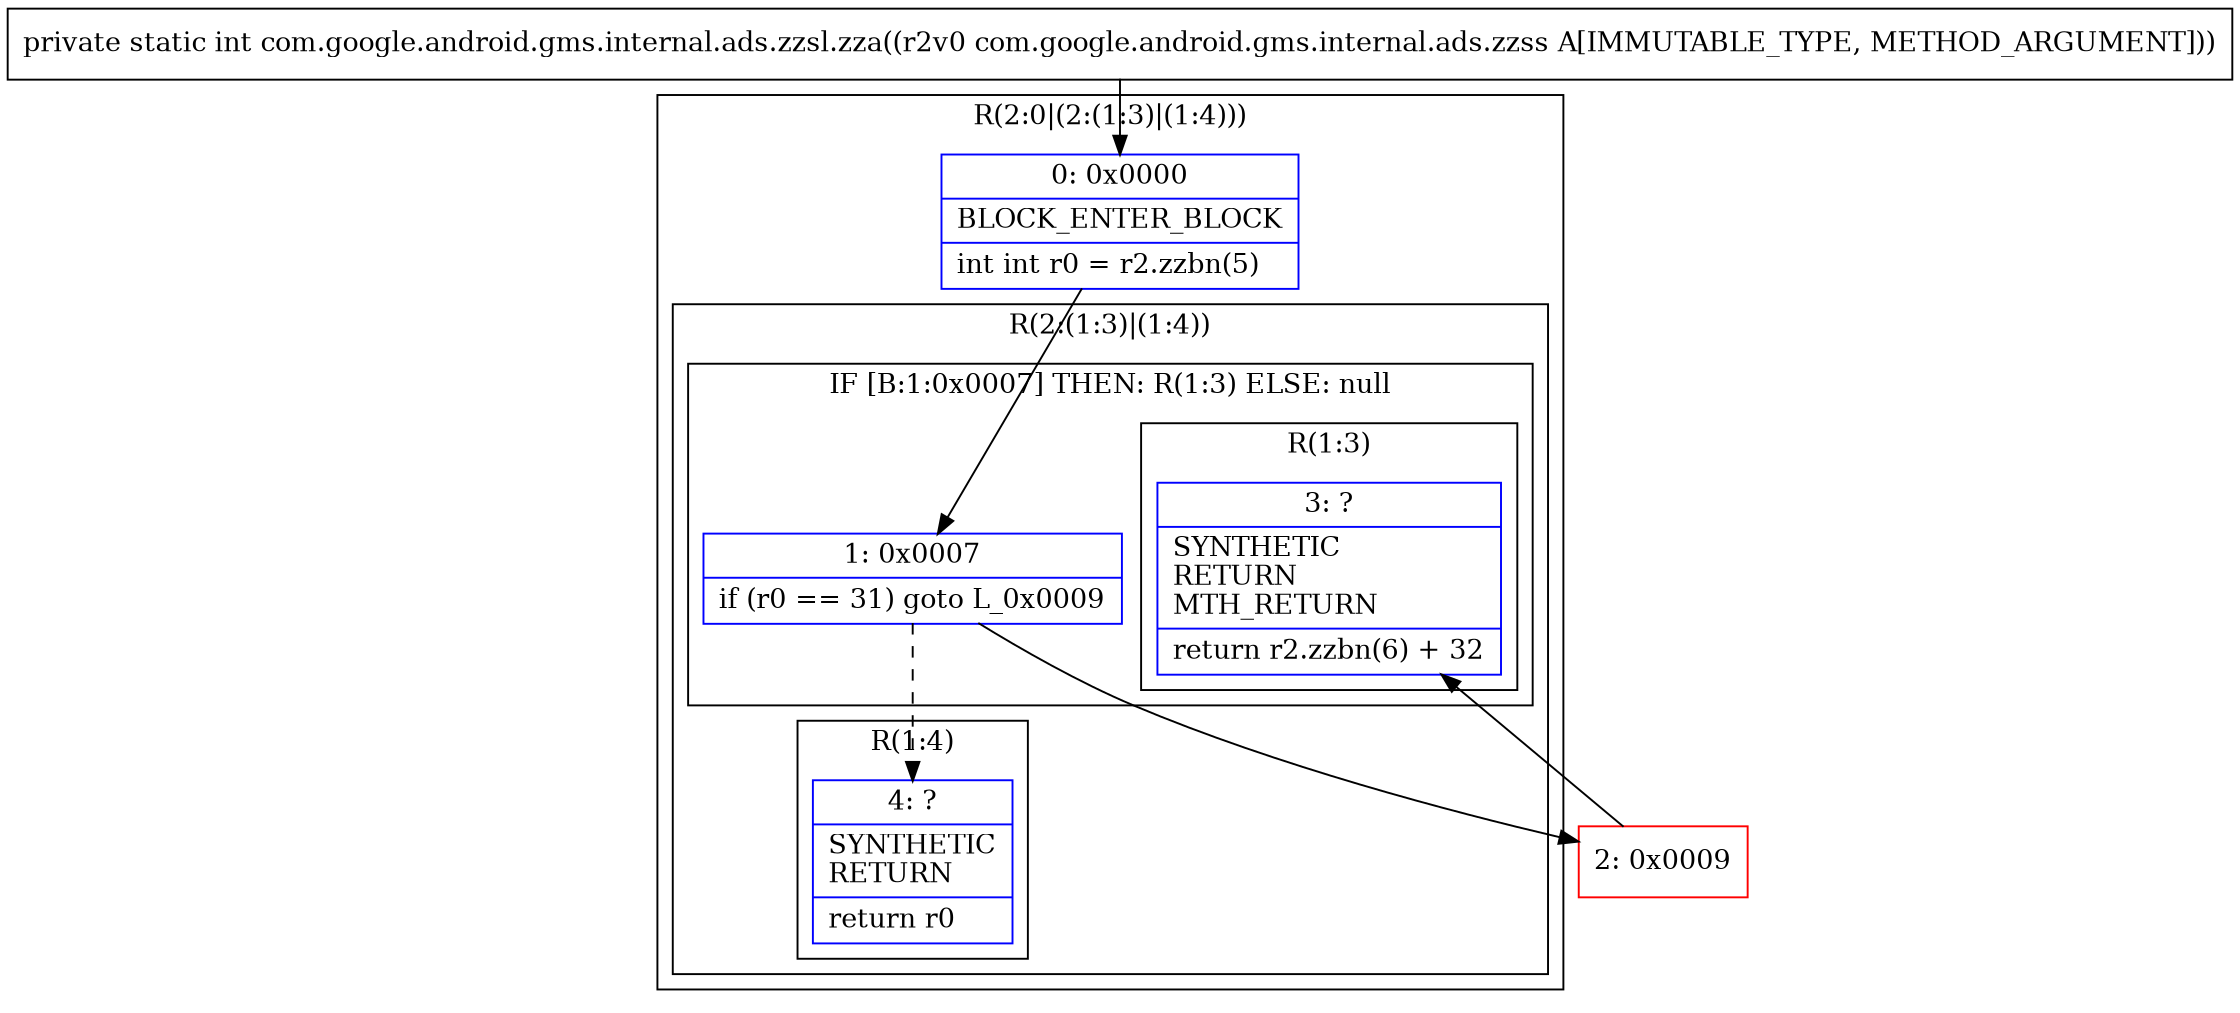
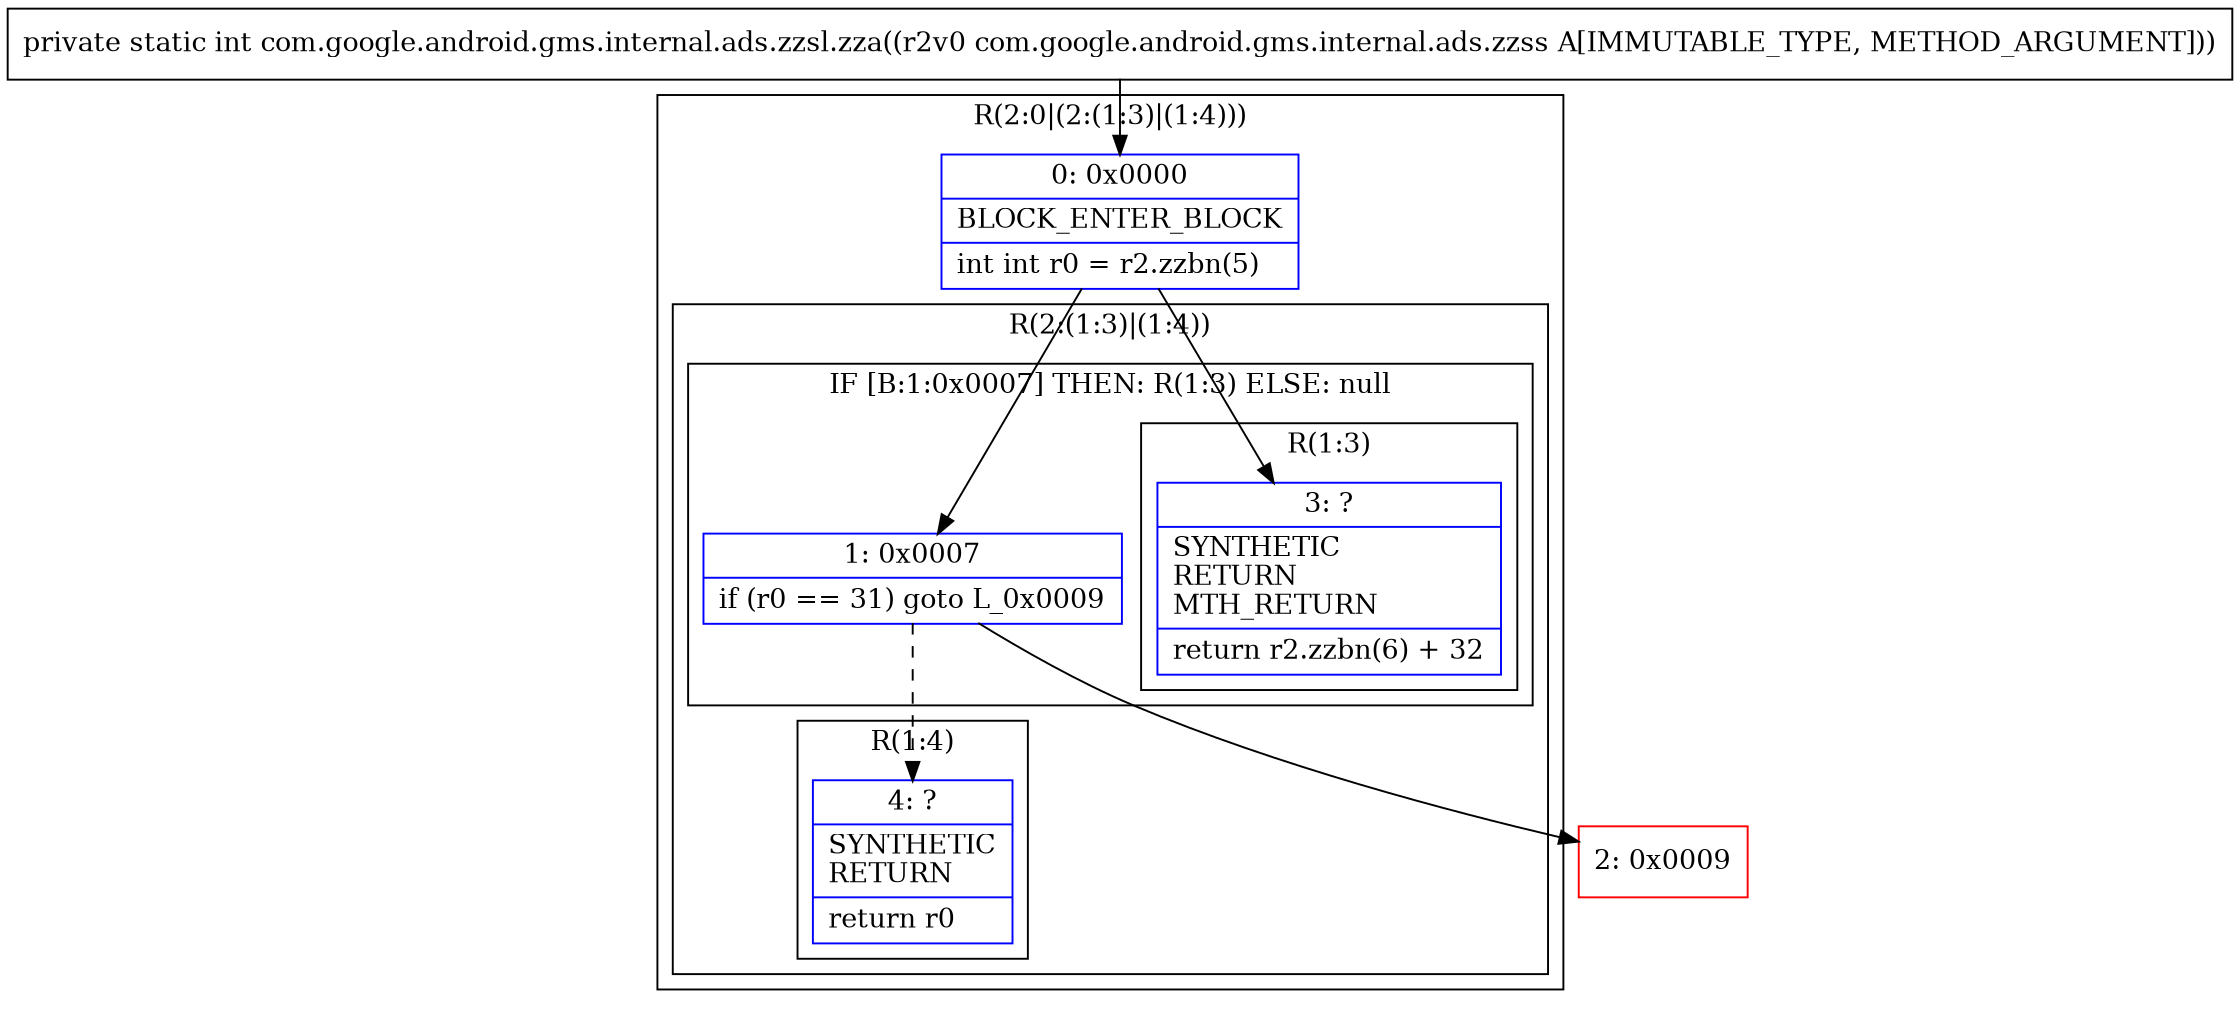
edge "2: 0x0009" -> "3: ?": now "0: 0x0000" -> "3: ?"
